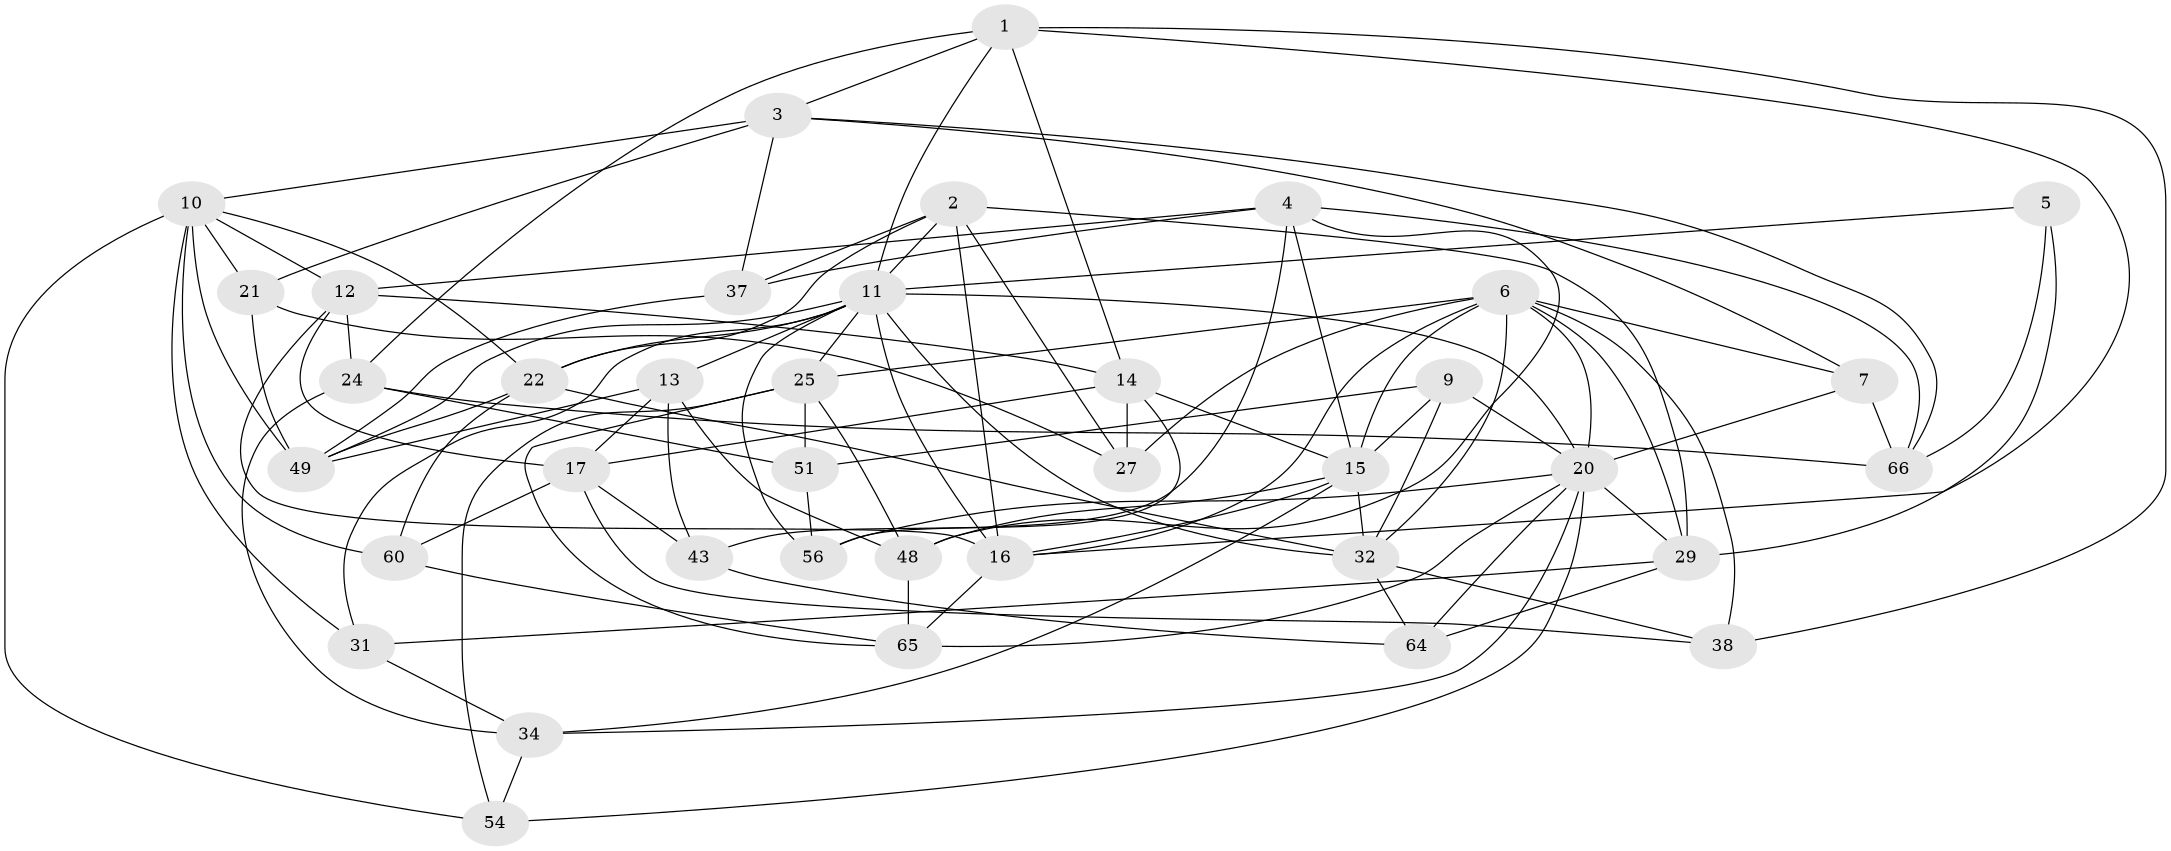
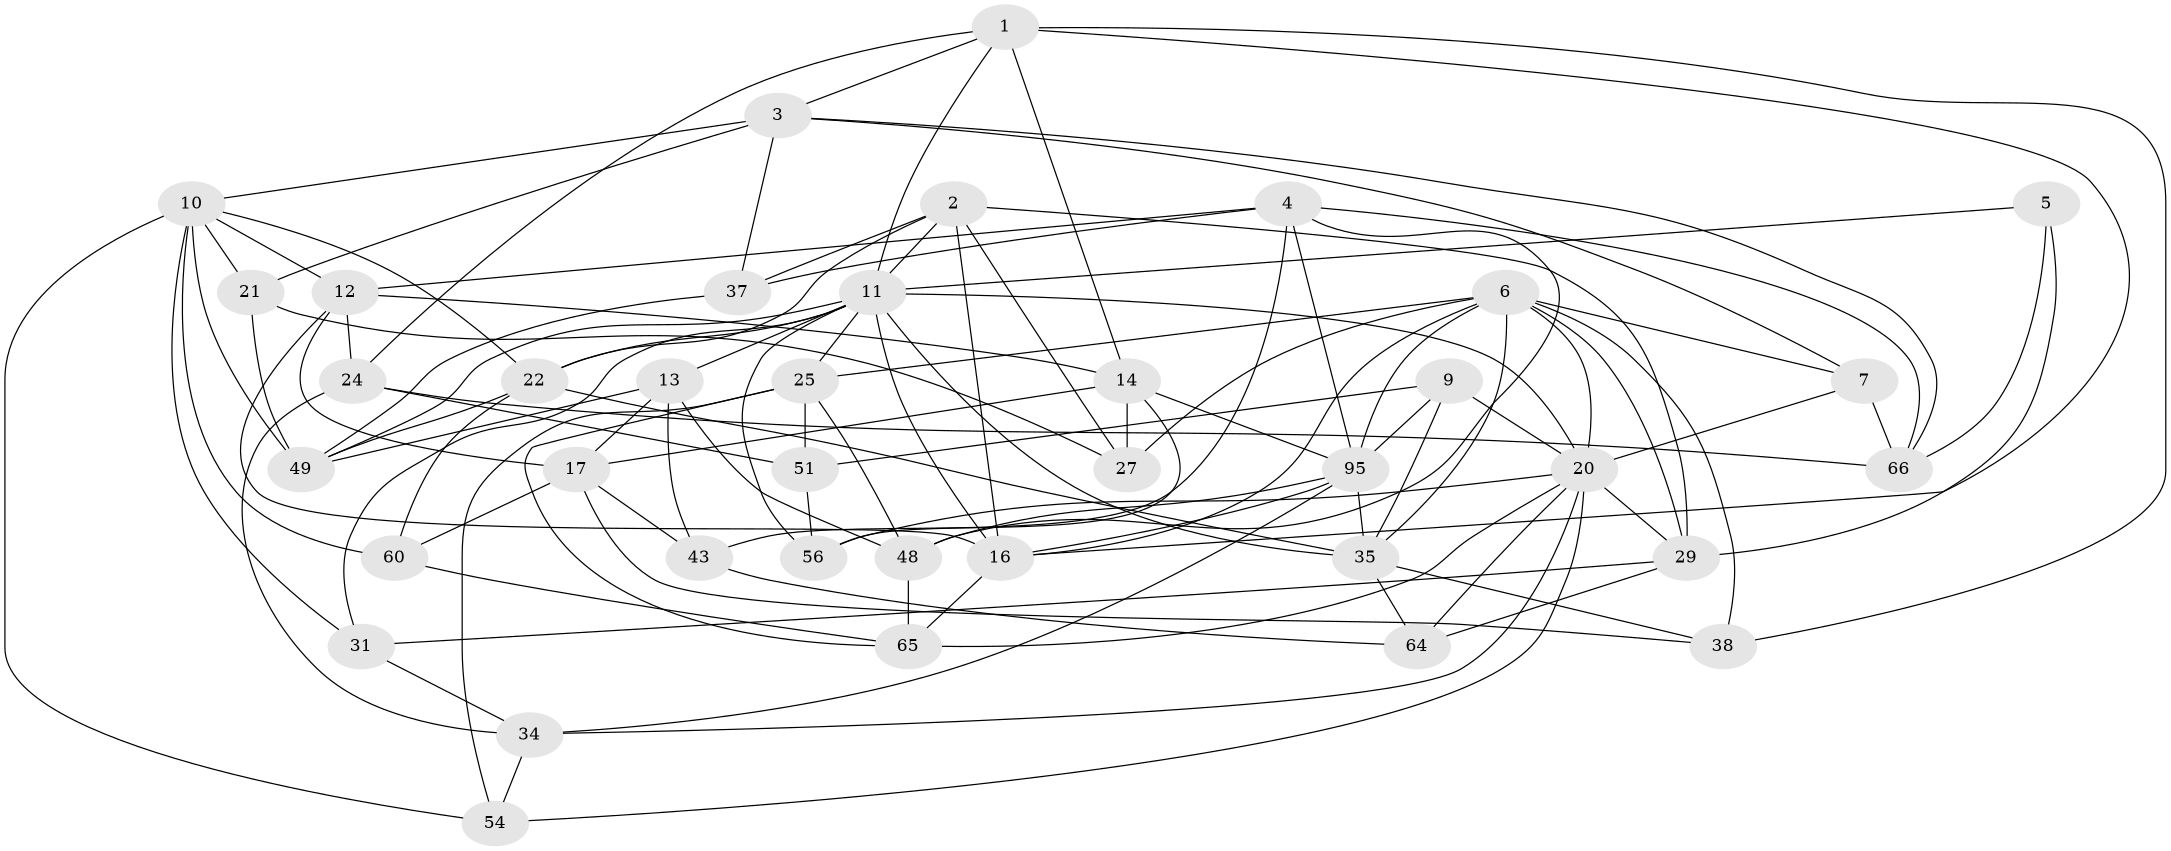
node "15": label "15" -> "95"
node "32": label "32" -> "35"
